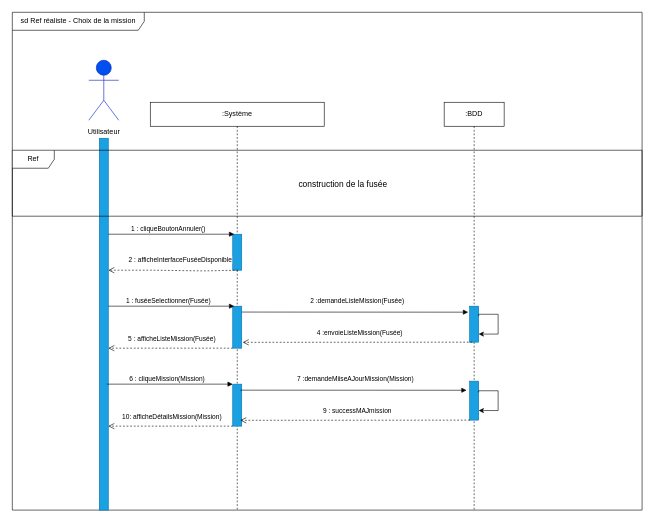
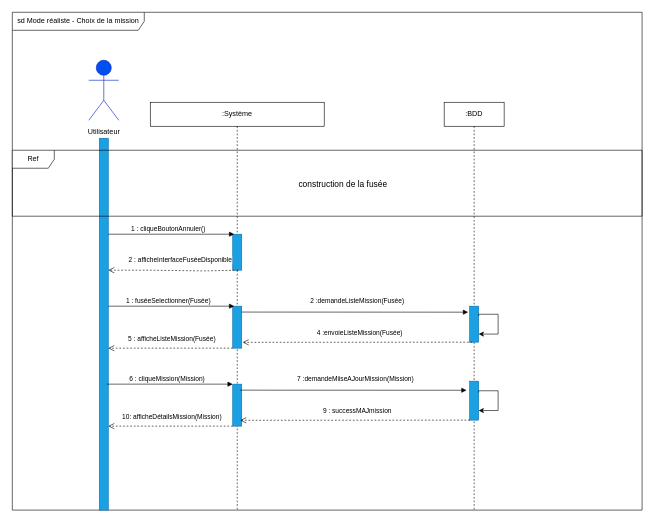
node "sd Ref réaliste - Choix de la mission": label "sd Ref réaliste - Choix de la mission" -> "sd Mode réaliste - Choix de la mission"
